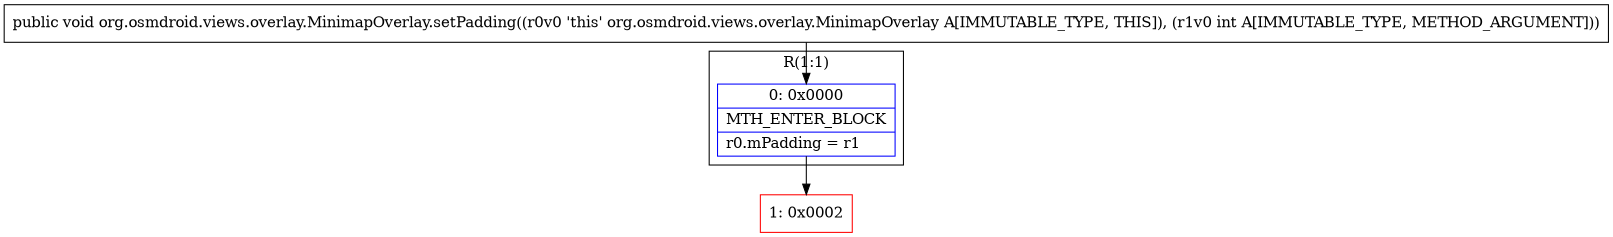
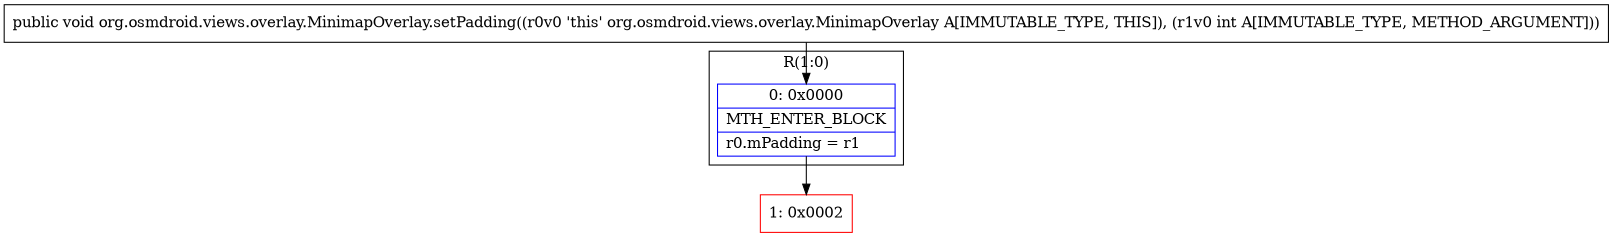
cluster "R(1:1)": label "R(1:1)" -> "R(1:0)"
